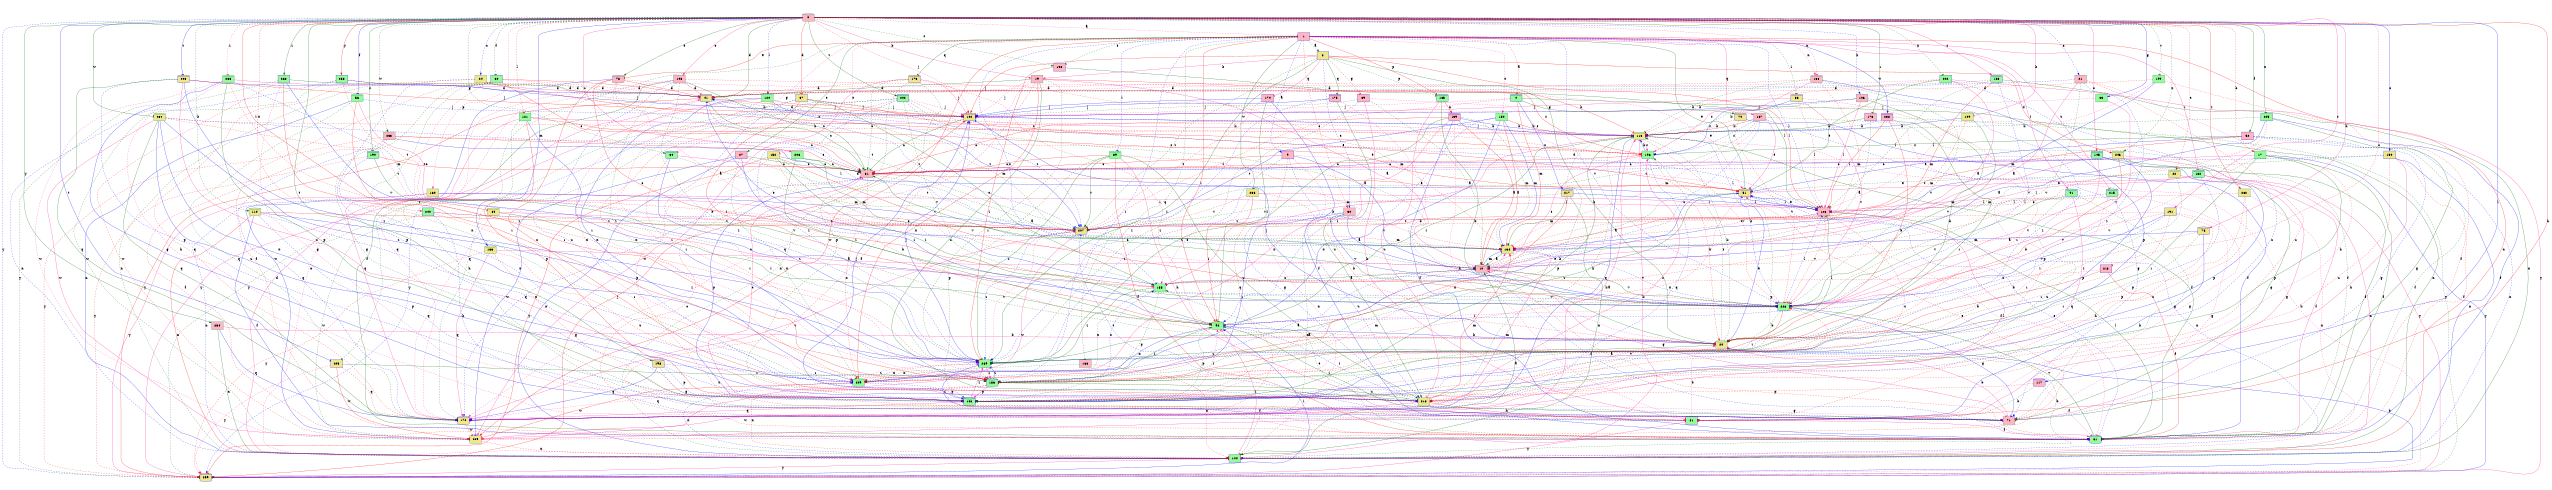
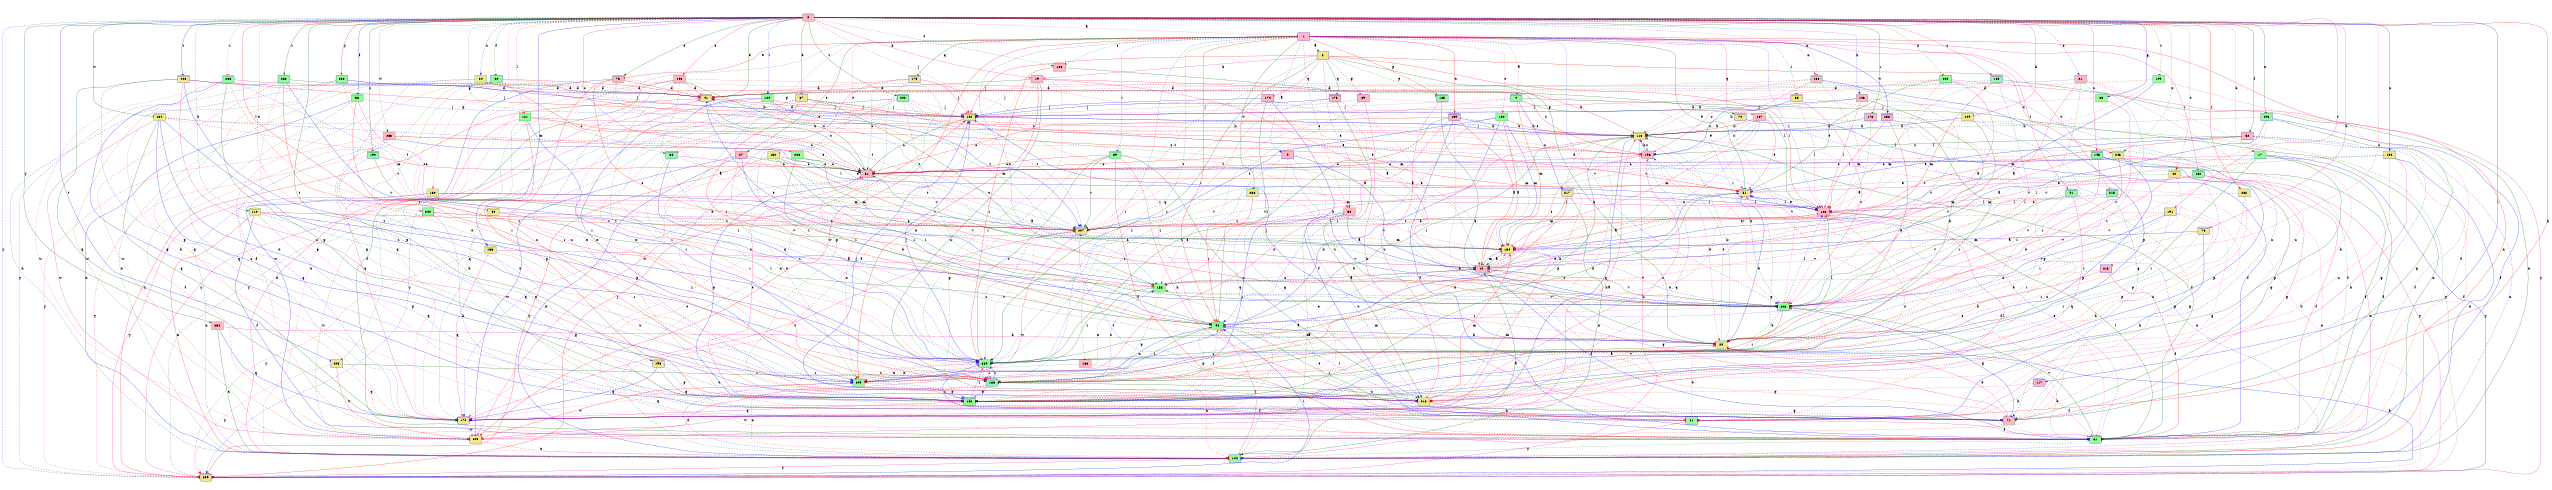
edge "165" -> "139": now "1" -> "139"
node "196": fillcolor palegreen -> lightpink
edge "69" -> "10": now "174" -> "10"
edge "167" -> "134": style dashed -> solid
edge "109" -> "134": now "242" -> "134"
edge "10" -> "61": style dashed -> solid
